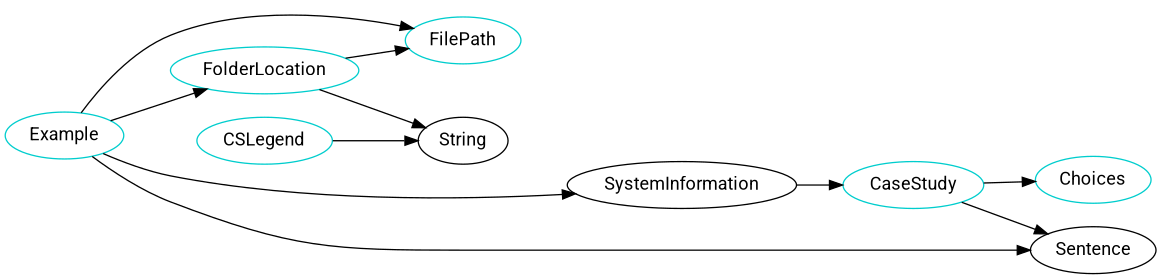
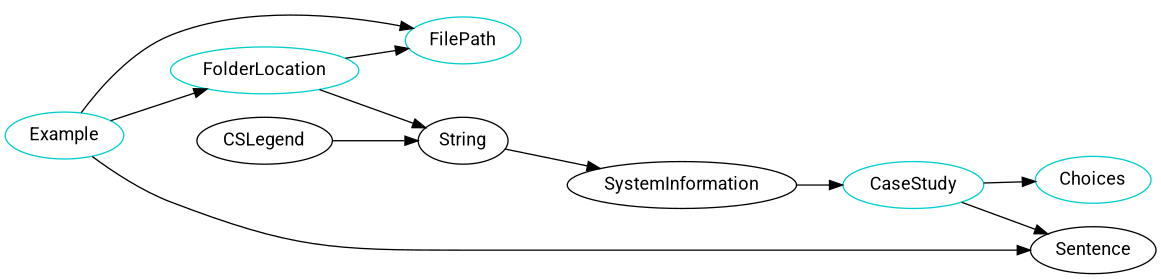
node "CSLegend": color cyan3 -> black
edge "Example" -> "SystemInformation": now "String" -> "SystemInformation"
